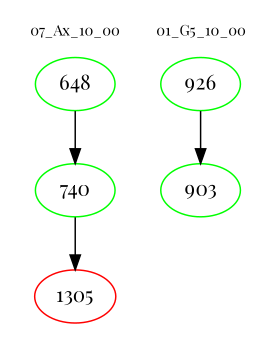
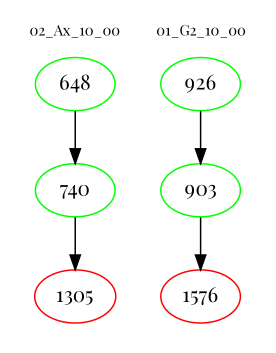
cluster "07_Ax_10_00": label "07_Ax_10_00" -> "02_Ax_10_00"
cluster "01_G5_10_00": label "01_G5_10_00" -> "01_G2_10_00"
node "1576": added
